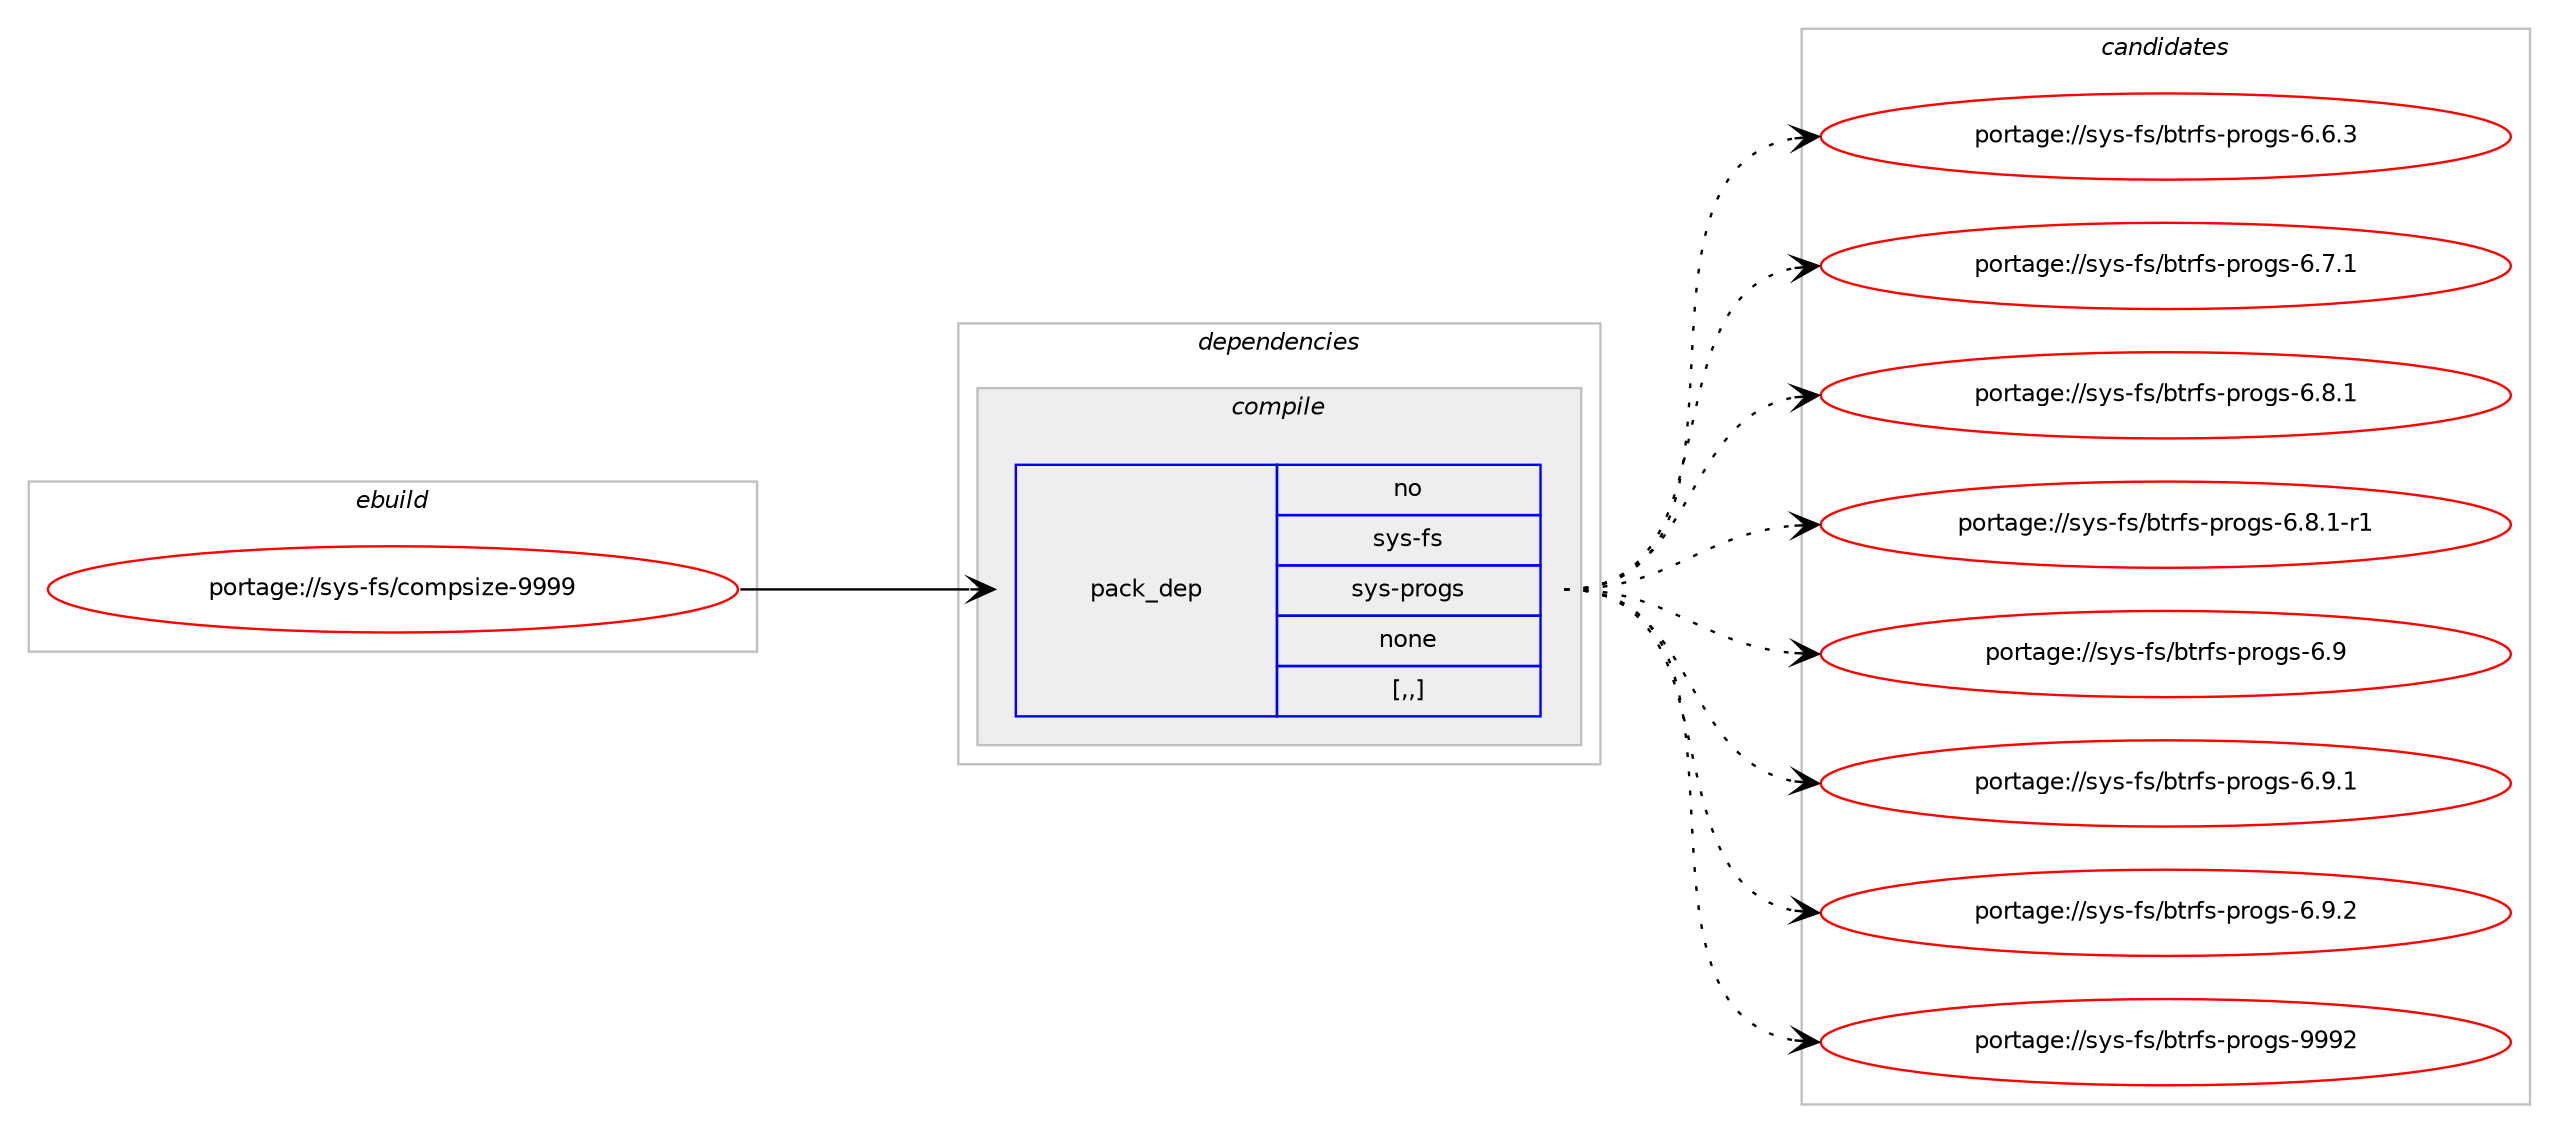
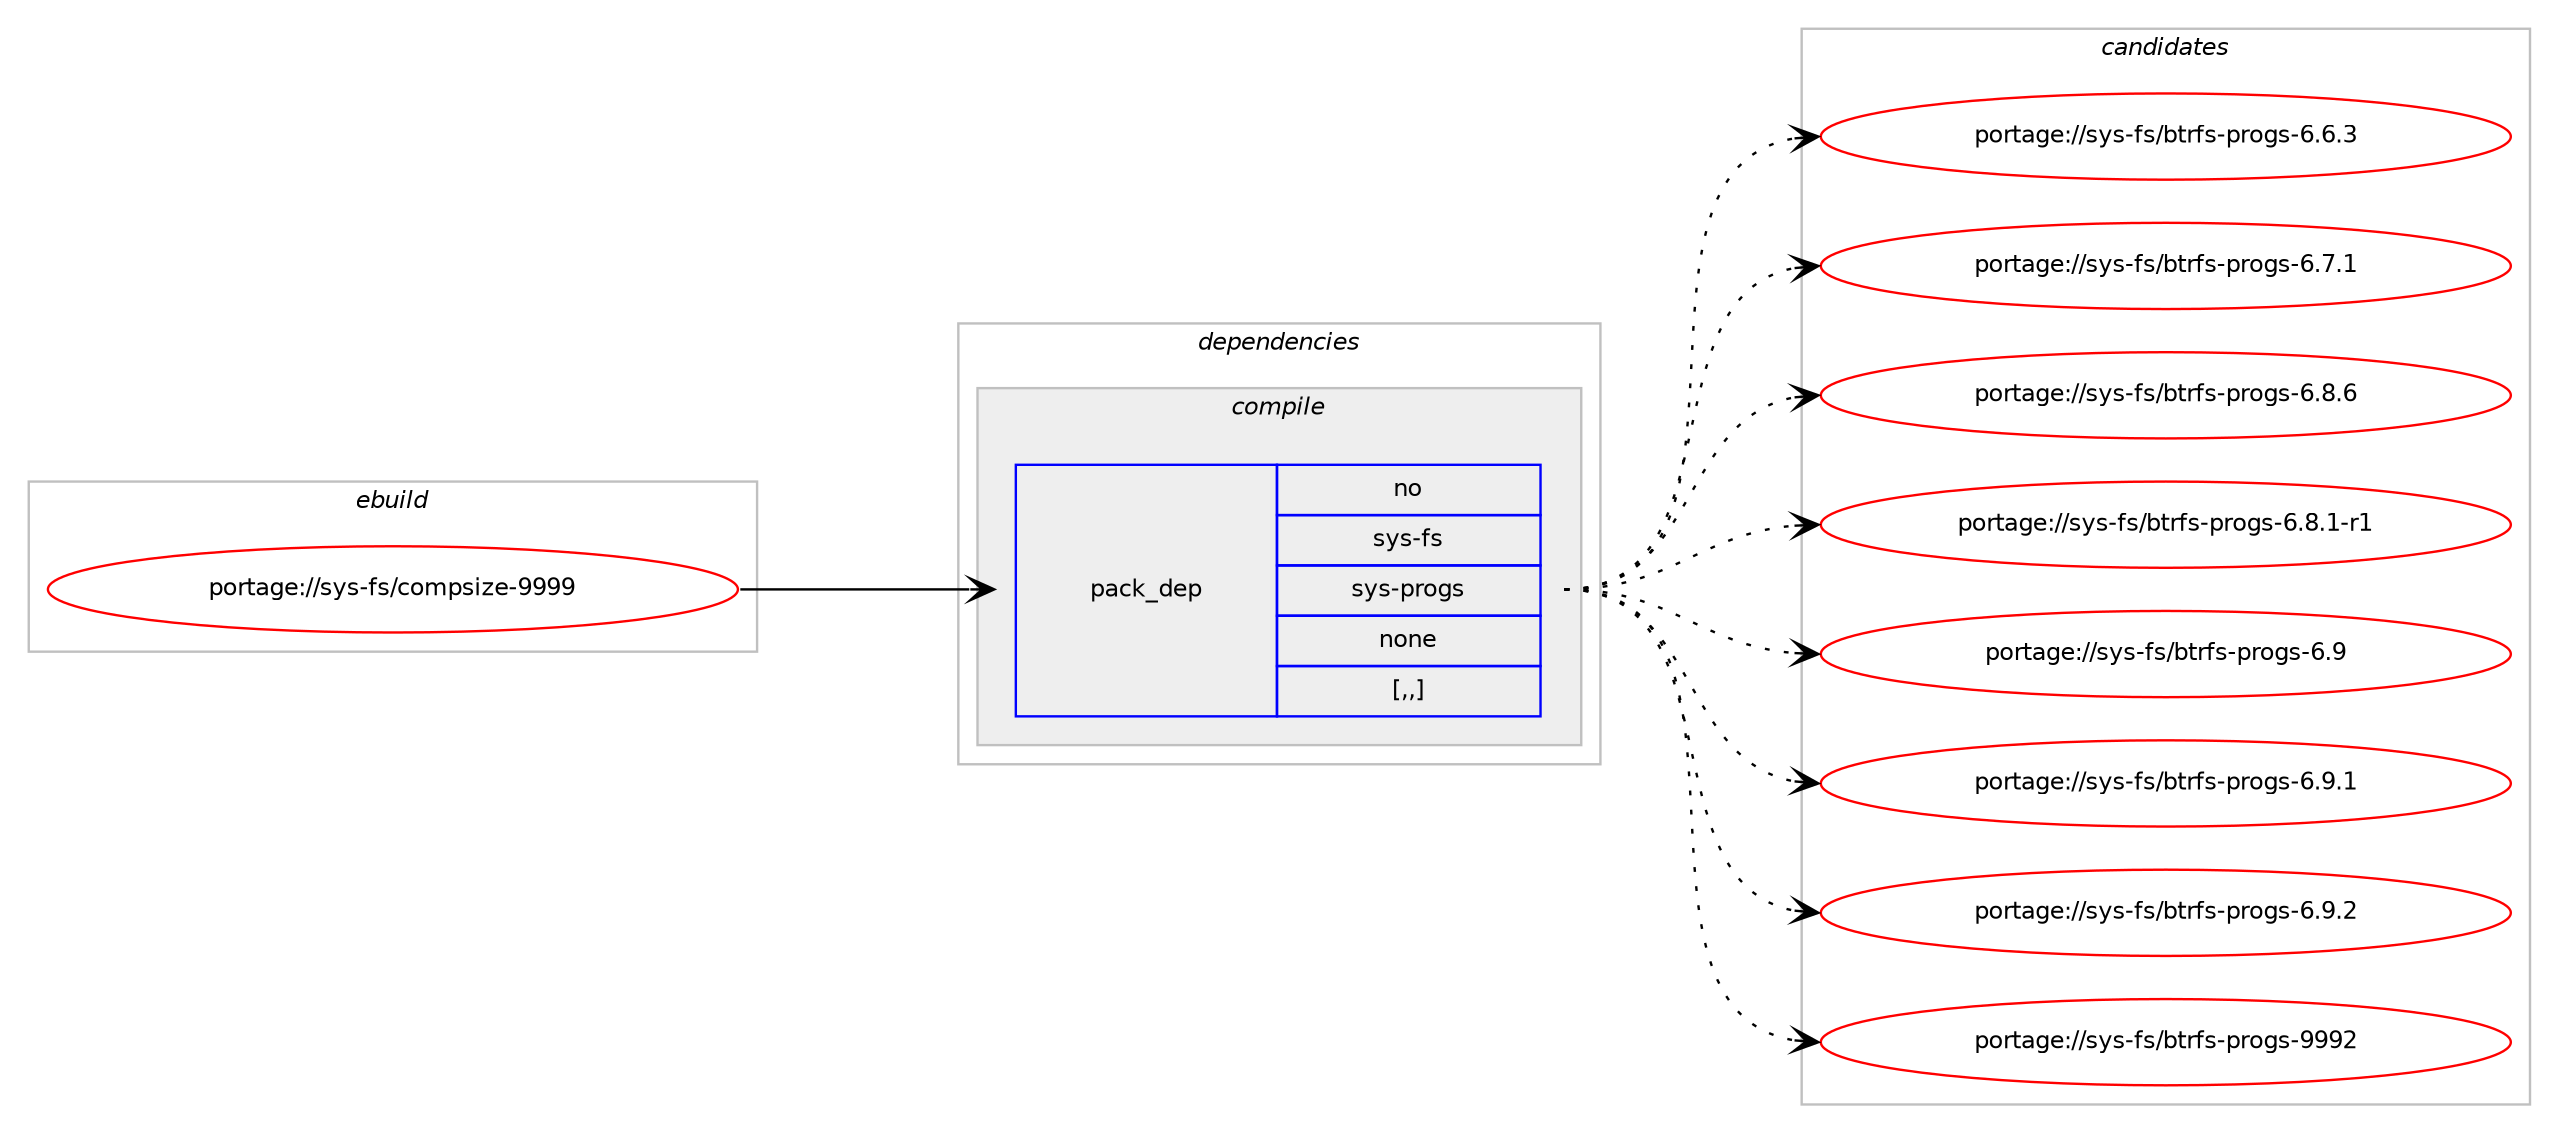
node "portage://sys-fs/btrfs-progs-6.8.1": label "portage://sys-fs/btrfs-progs-6.8.1" -> "portage://sys-fs/btrfs-progs-6.8.6"
